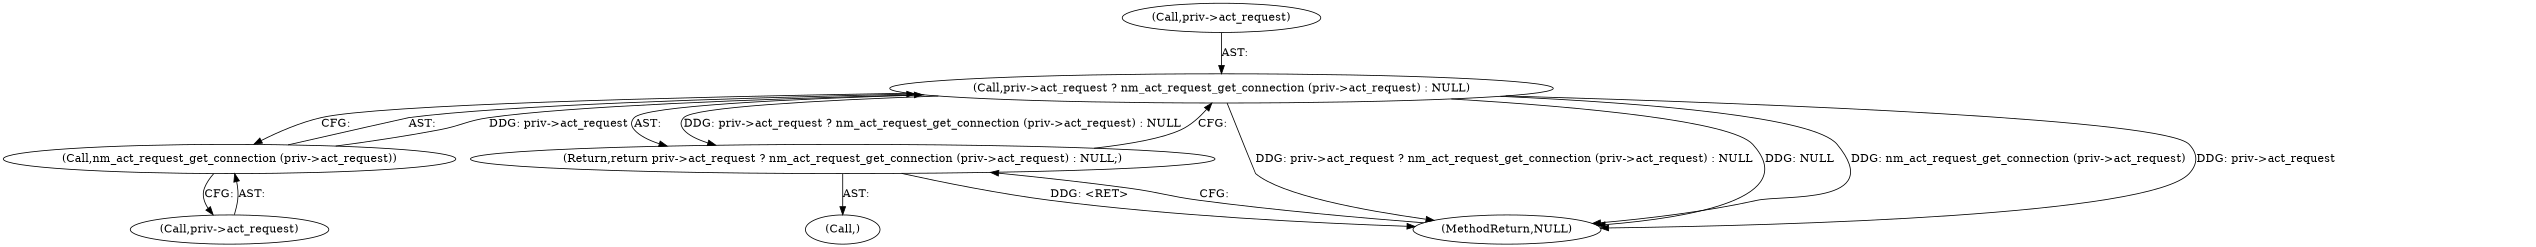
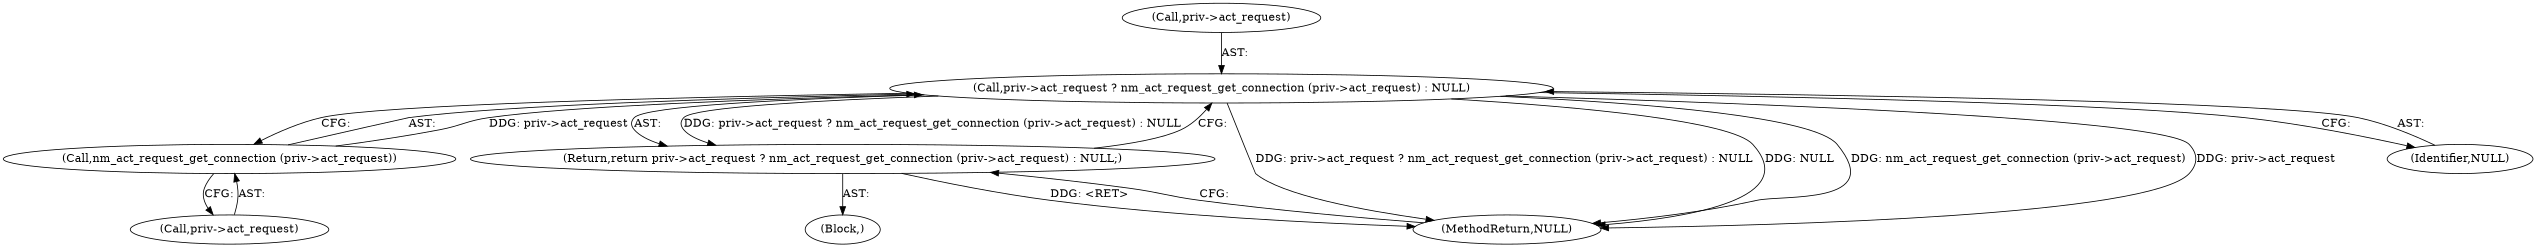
node "(Identifier,NULL)": added
node "(Call,)": label "(Call,)" -> "(Block,)"
